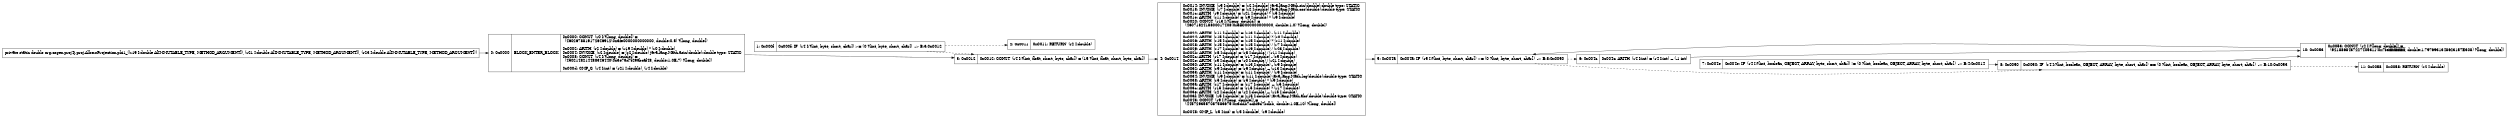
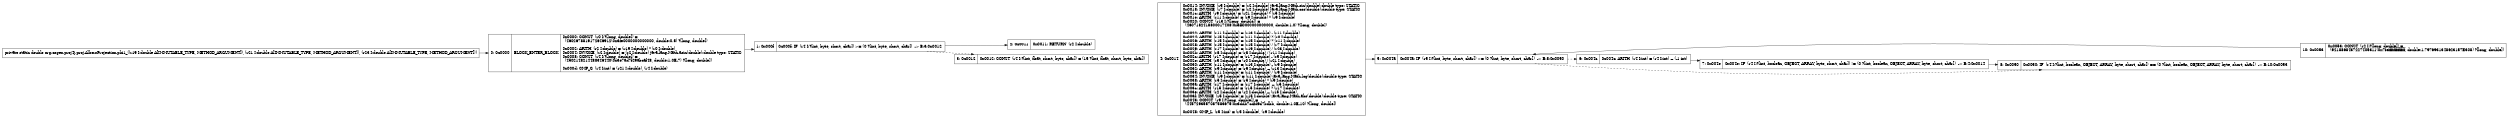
edge "1: 0x000f" -> "2: 0x0011": style dashed -> solid
edge "6: 0x004c" -> "10: 0x0053": now "6: 0x004c" -> "7: 0x004e"
edge "0: 0x0000" -> "3: 0x0012": now "0: 0x0000" -> "1: 0x000f"
edge "8: 0x0050" -> "10: 0x0053": removed
edge "3: 0x0012" -> "4: 0x0014": removed
node "11: 0x0058": removed
